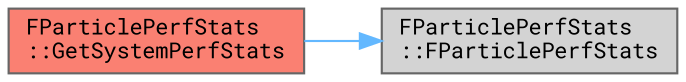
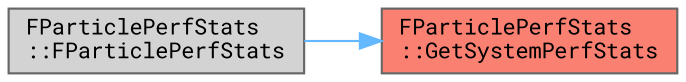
edge "FParticlePerfStats ::GetSystemPerfStats" -> "FParticlePerfStats ::FParticlePerfStats": reversed
